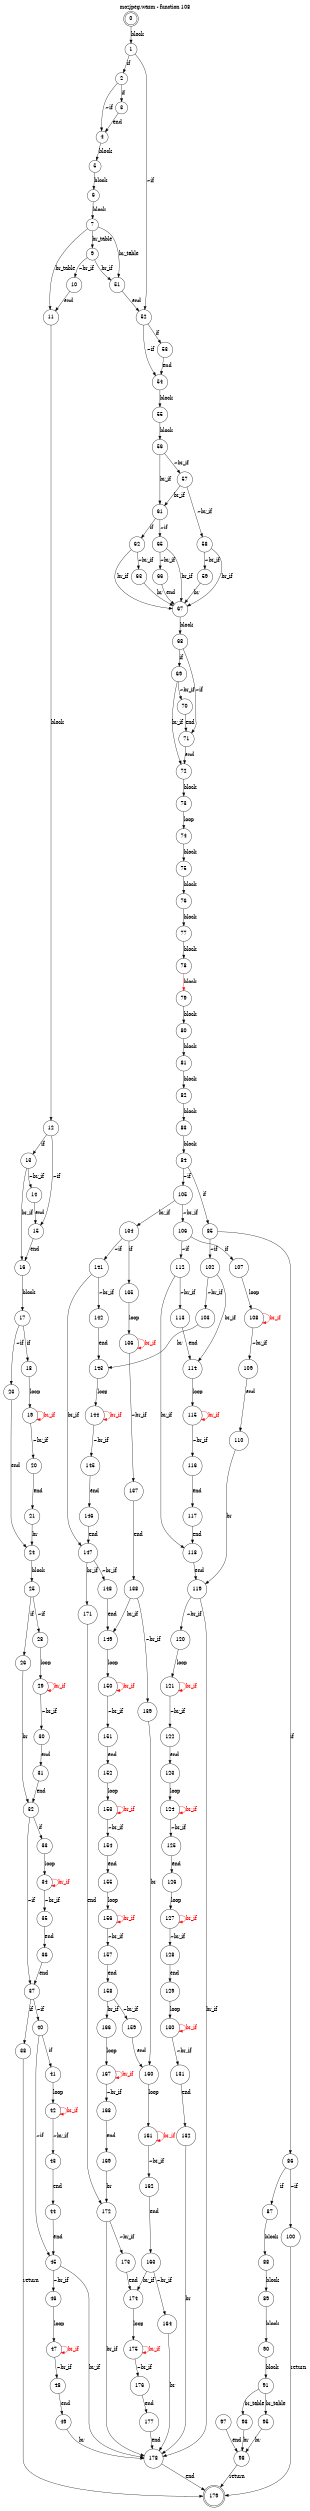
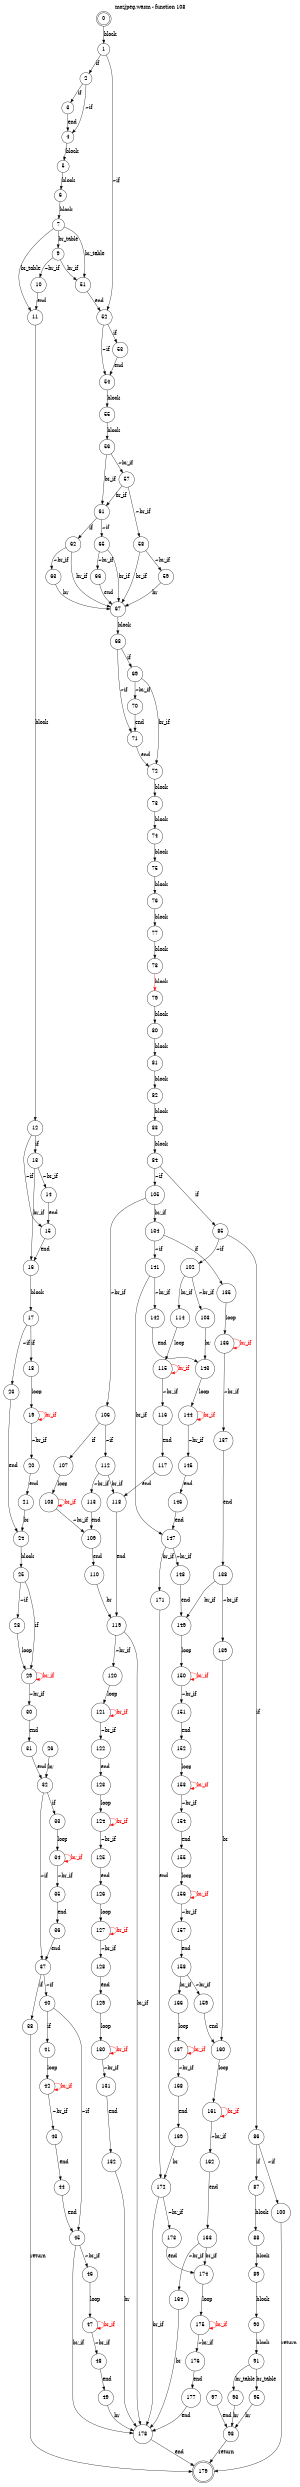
edge "73" -> "74": label "loop" -> "block"
edge "113" -> "114": now "113" -> "109"
edge "25" -> "26": now "25" -> "29"
